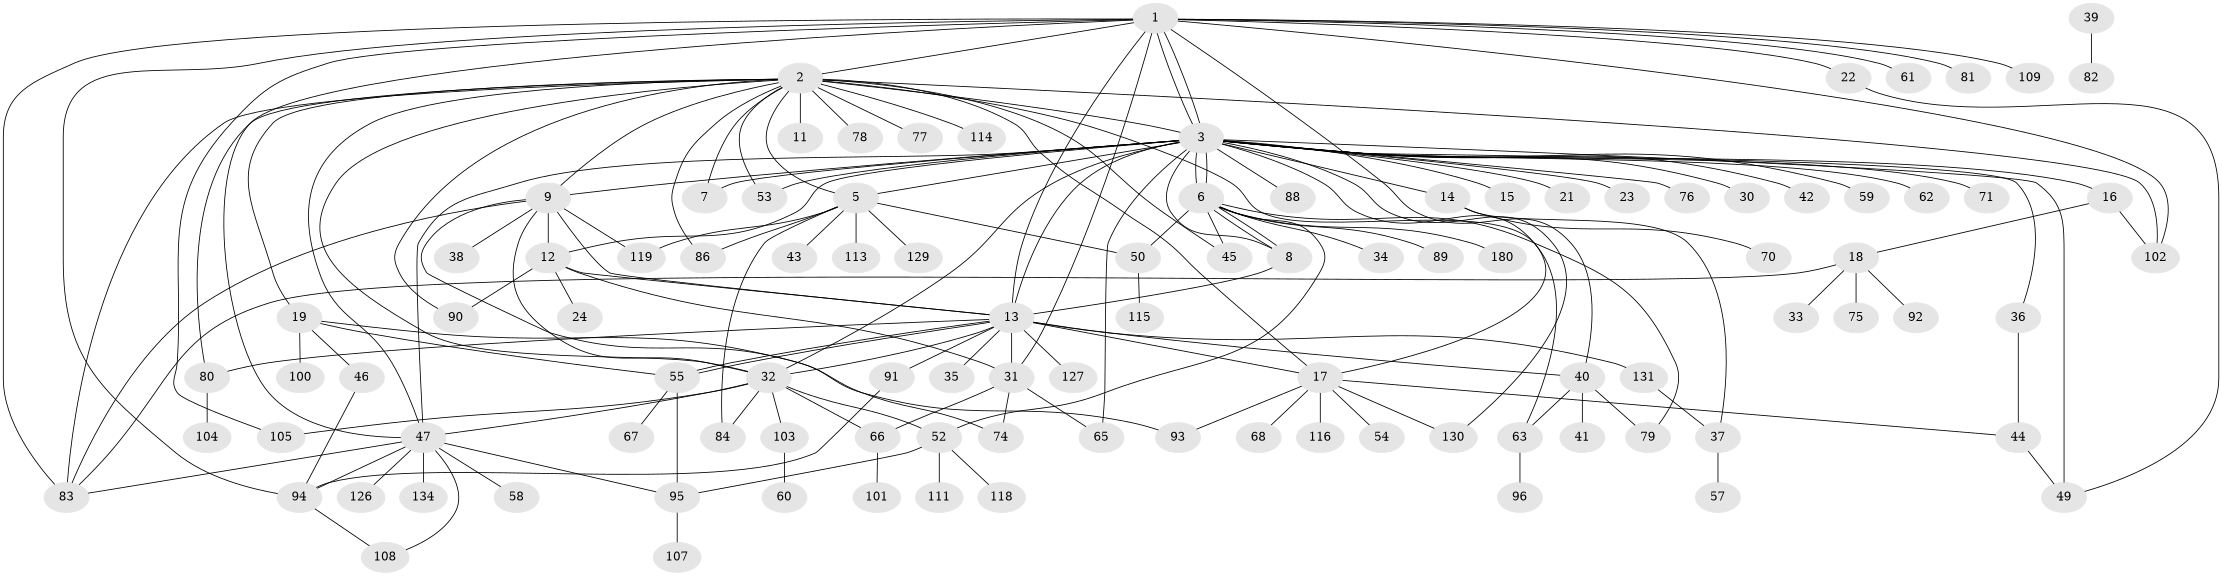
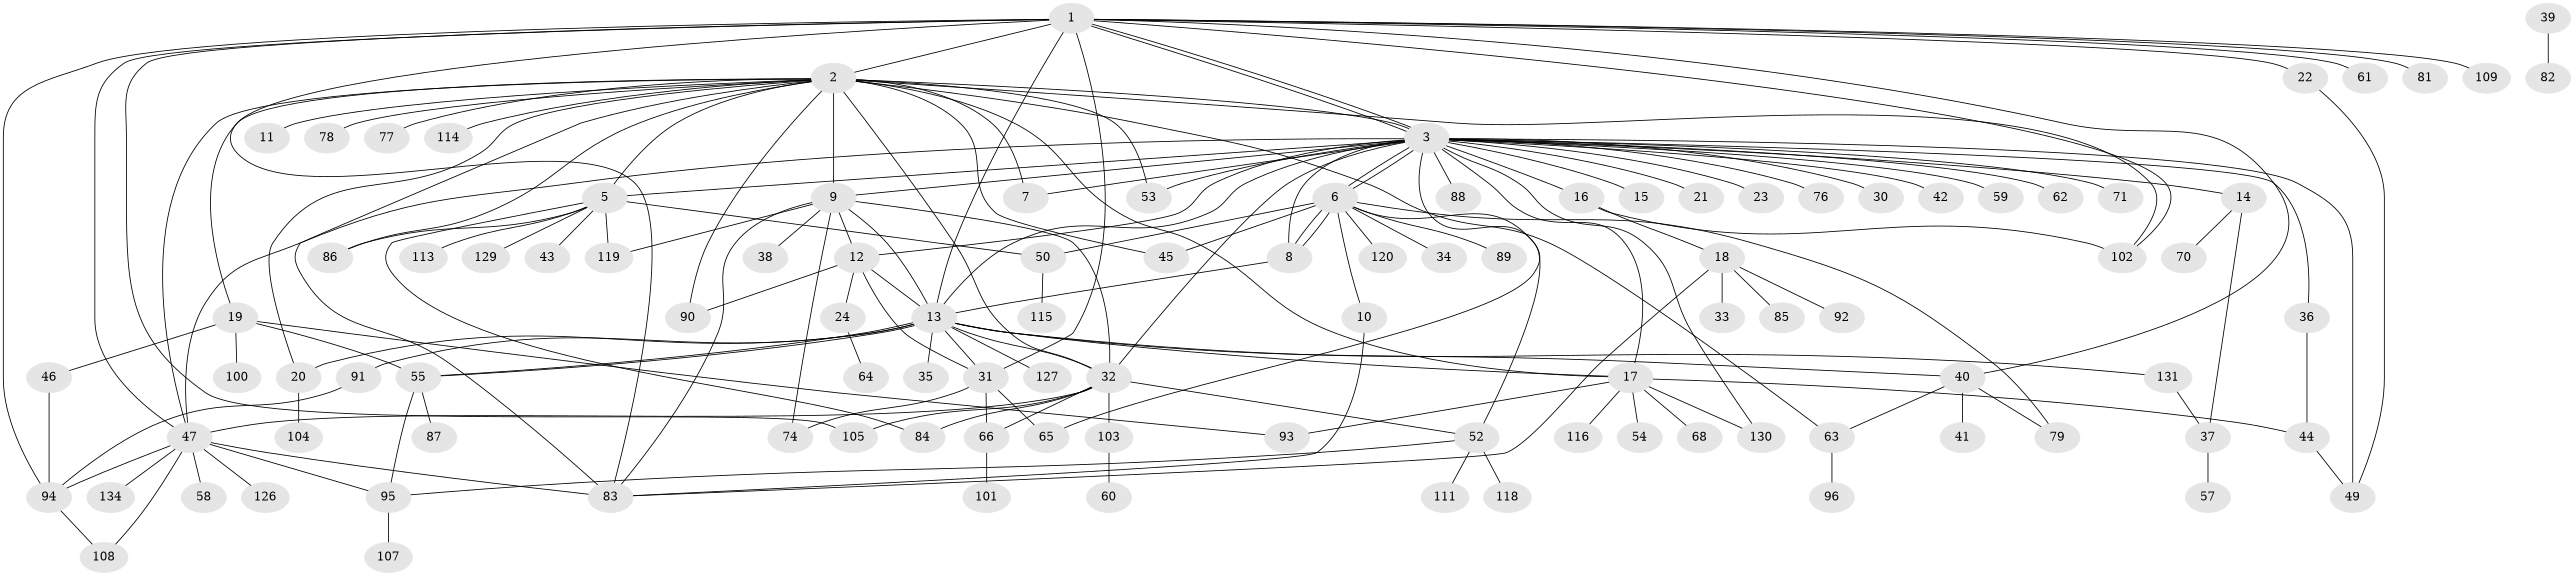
node "180": label "180" -> "120"
node "10": added
node "75": label "75" -> "85"
node "80": label "80" -> "20"
node "64": added
node "67": label "67" -> "87"
